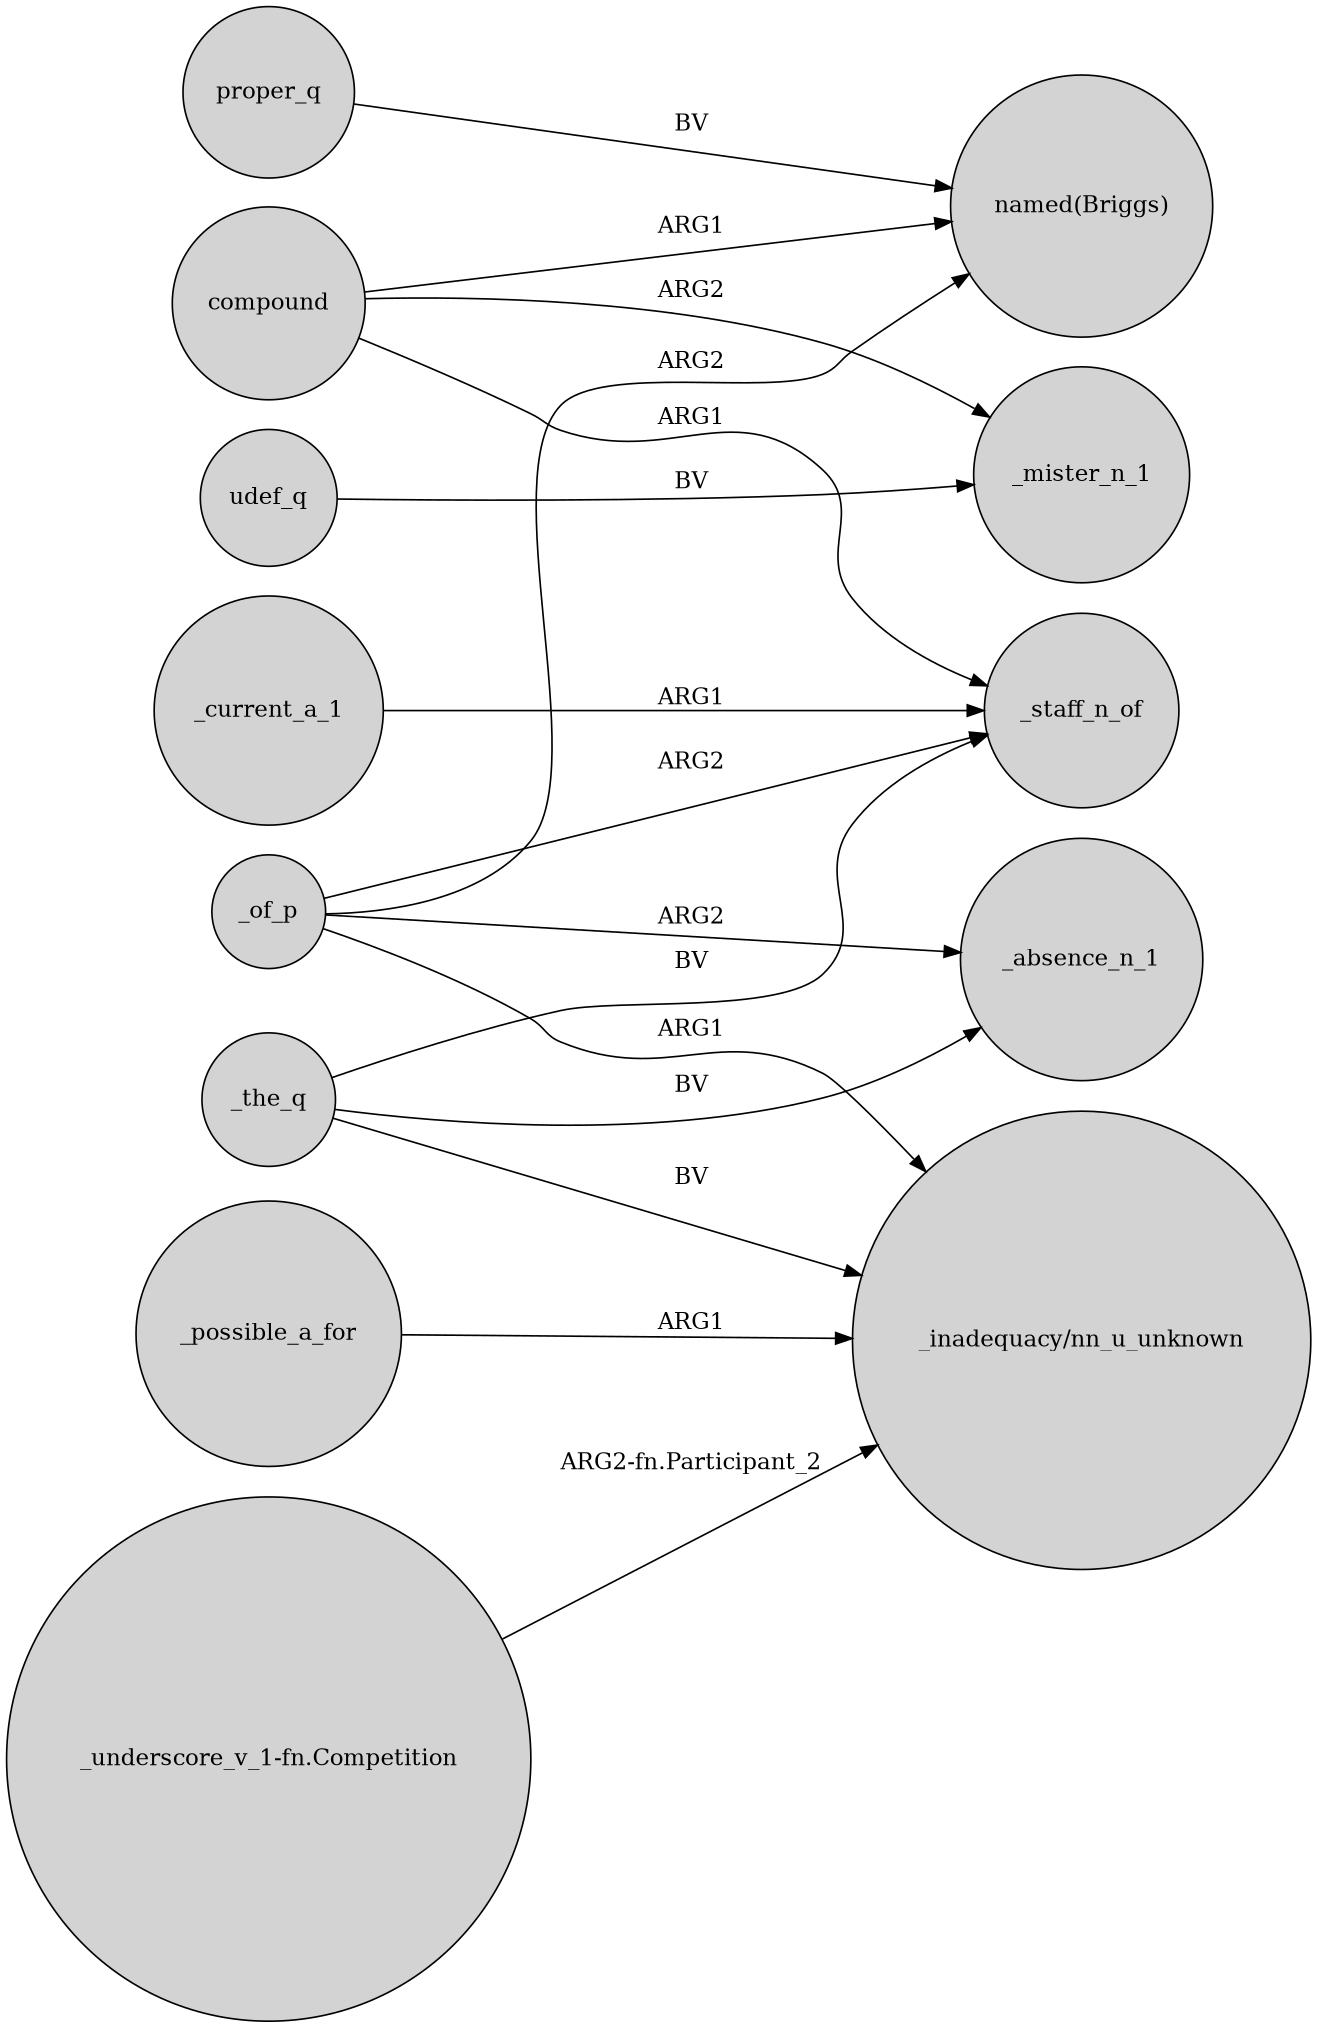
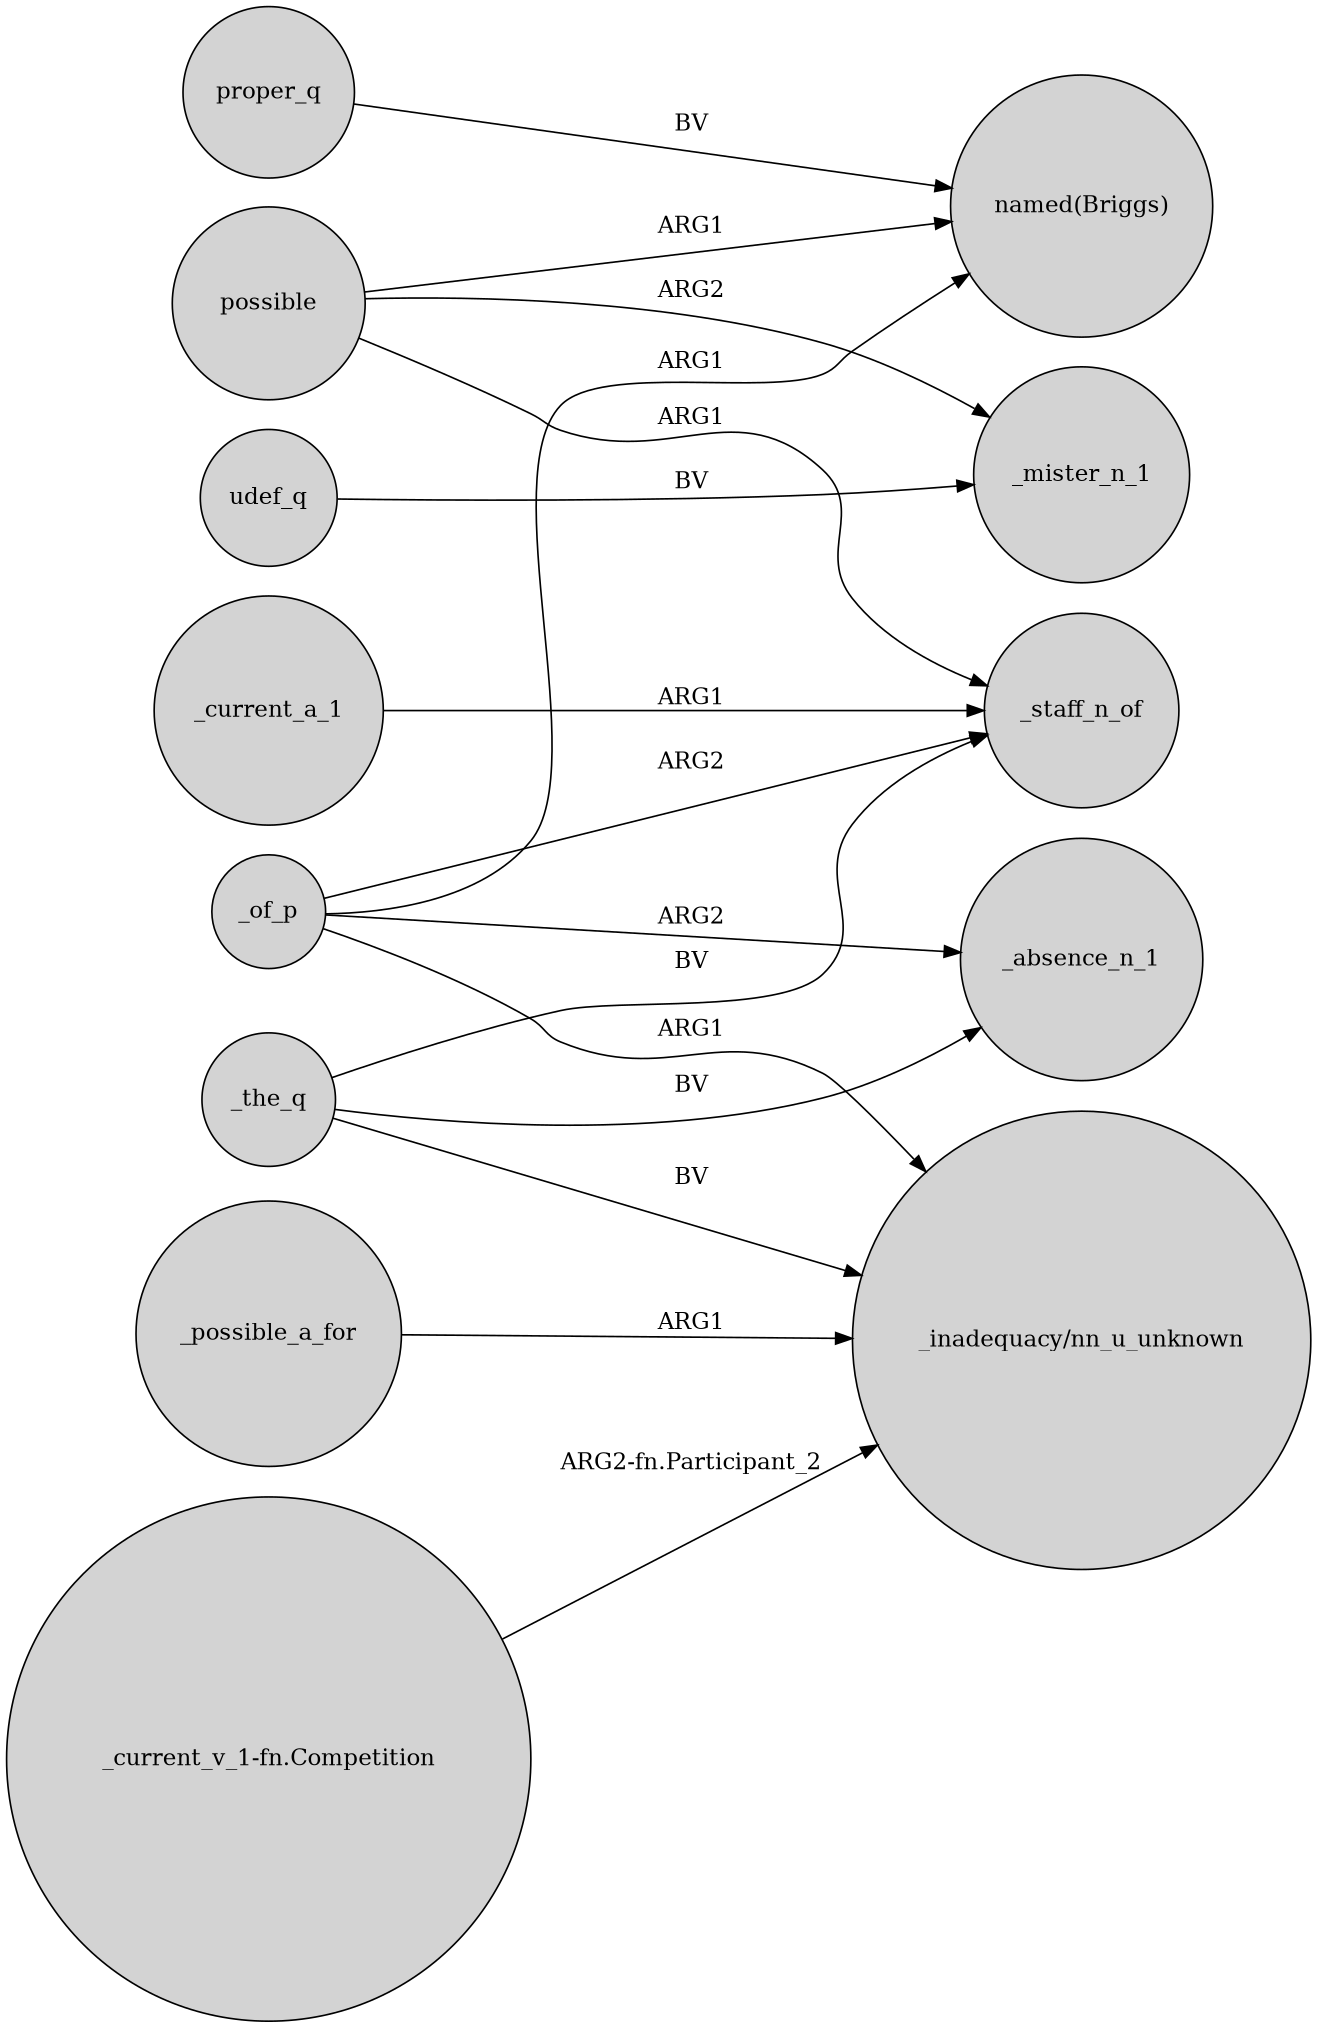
node "compound": label "compound" -> "possible"
edge "_of_p" -> "named(Briggs)": label "ARG2" -> "ARG1"
node "_underscore_v_1-fn.Competition": label "_underscore_v_1-fn.Competition" -> "_current_v_1-fn.Competition"
